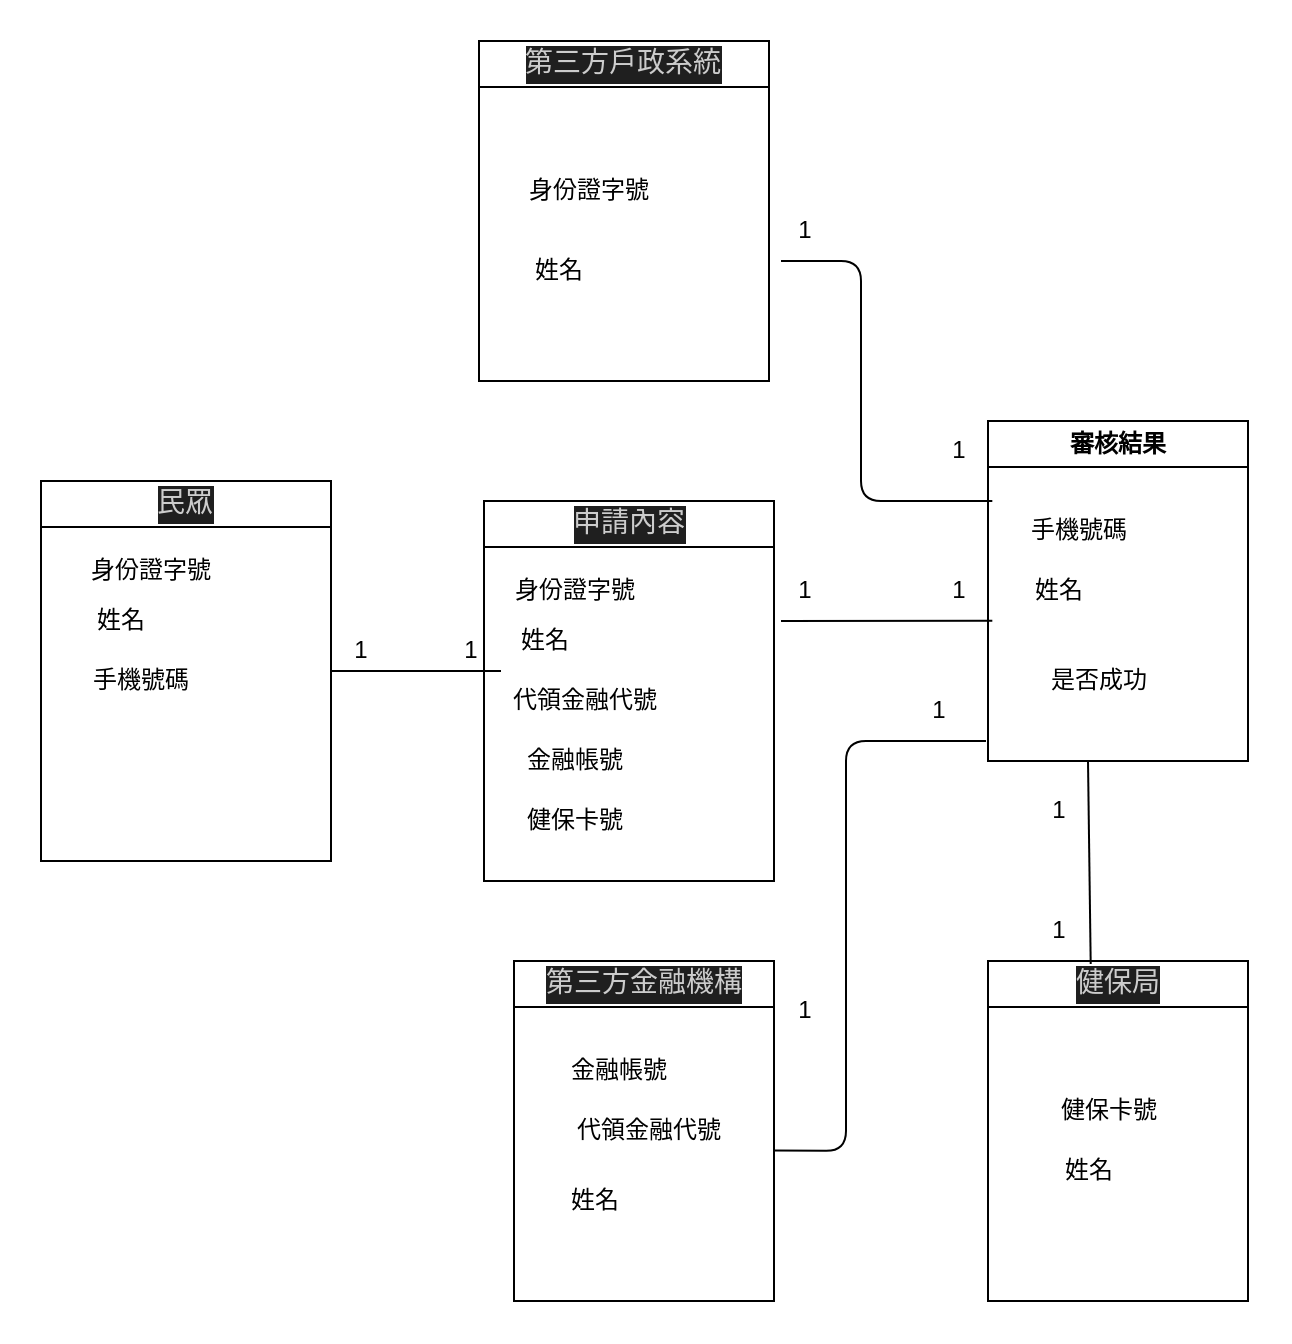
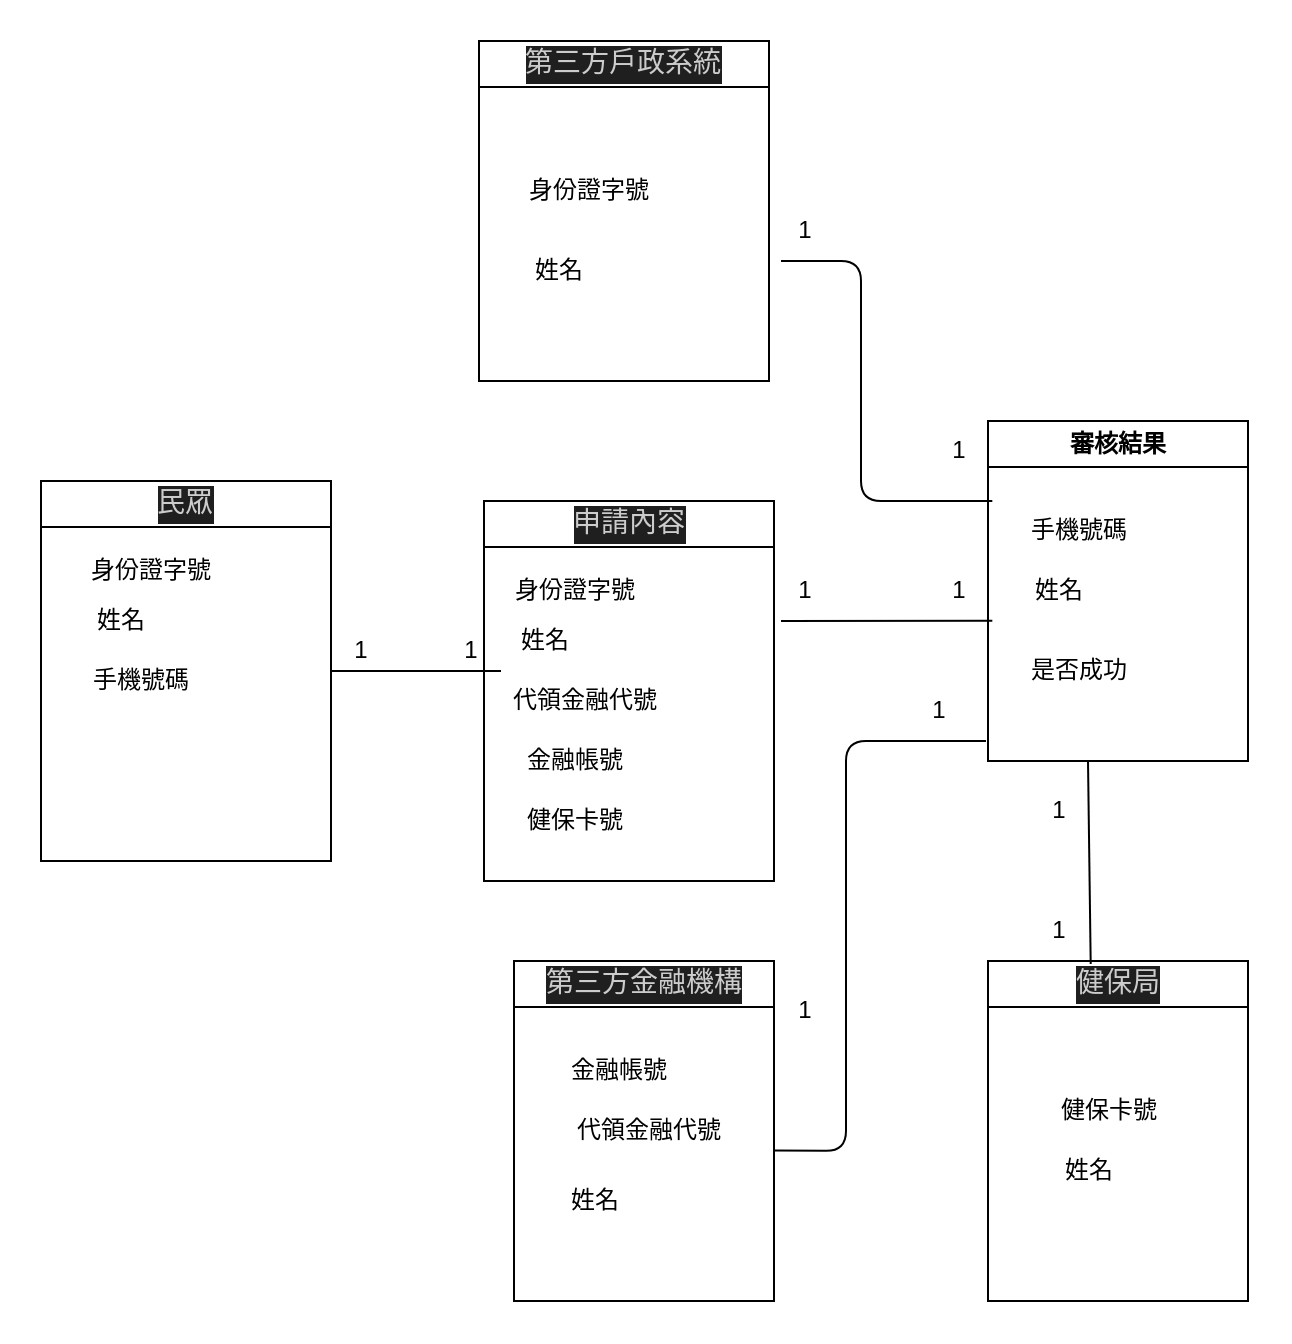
node "是否成功": moved (1098, 681) -> (1078, 671)
